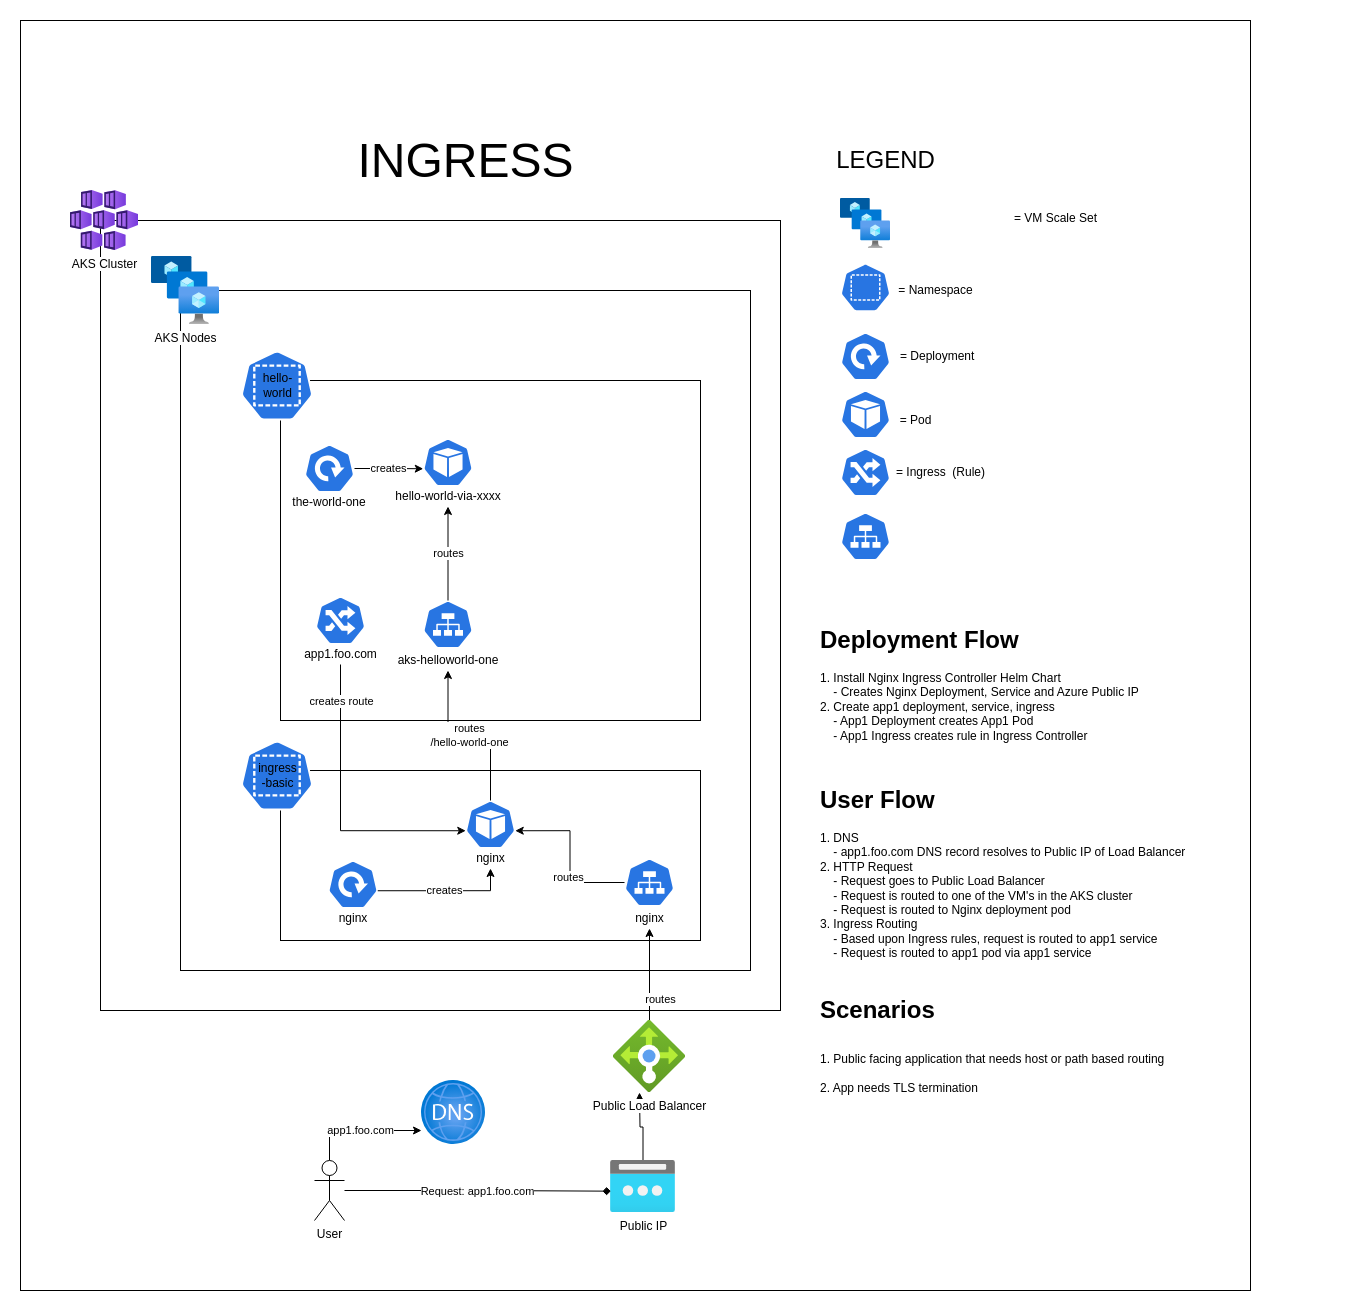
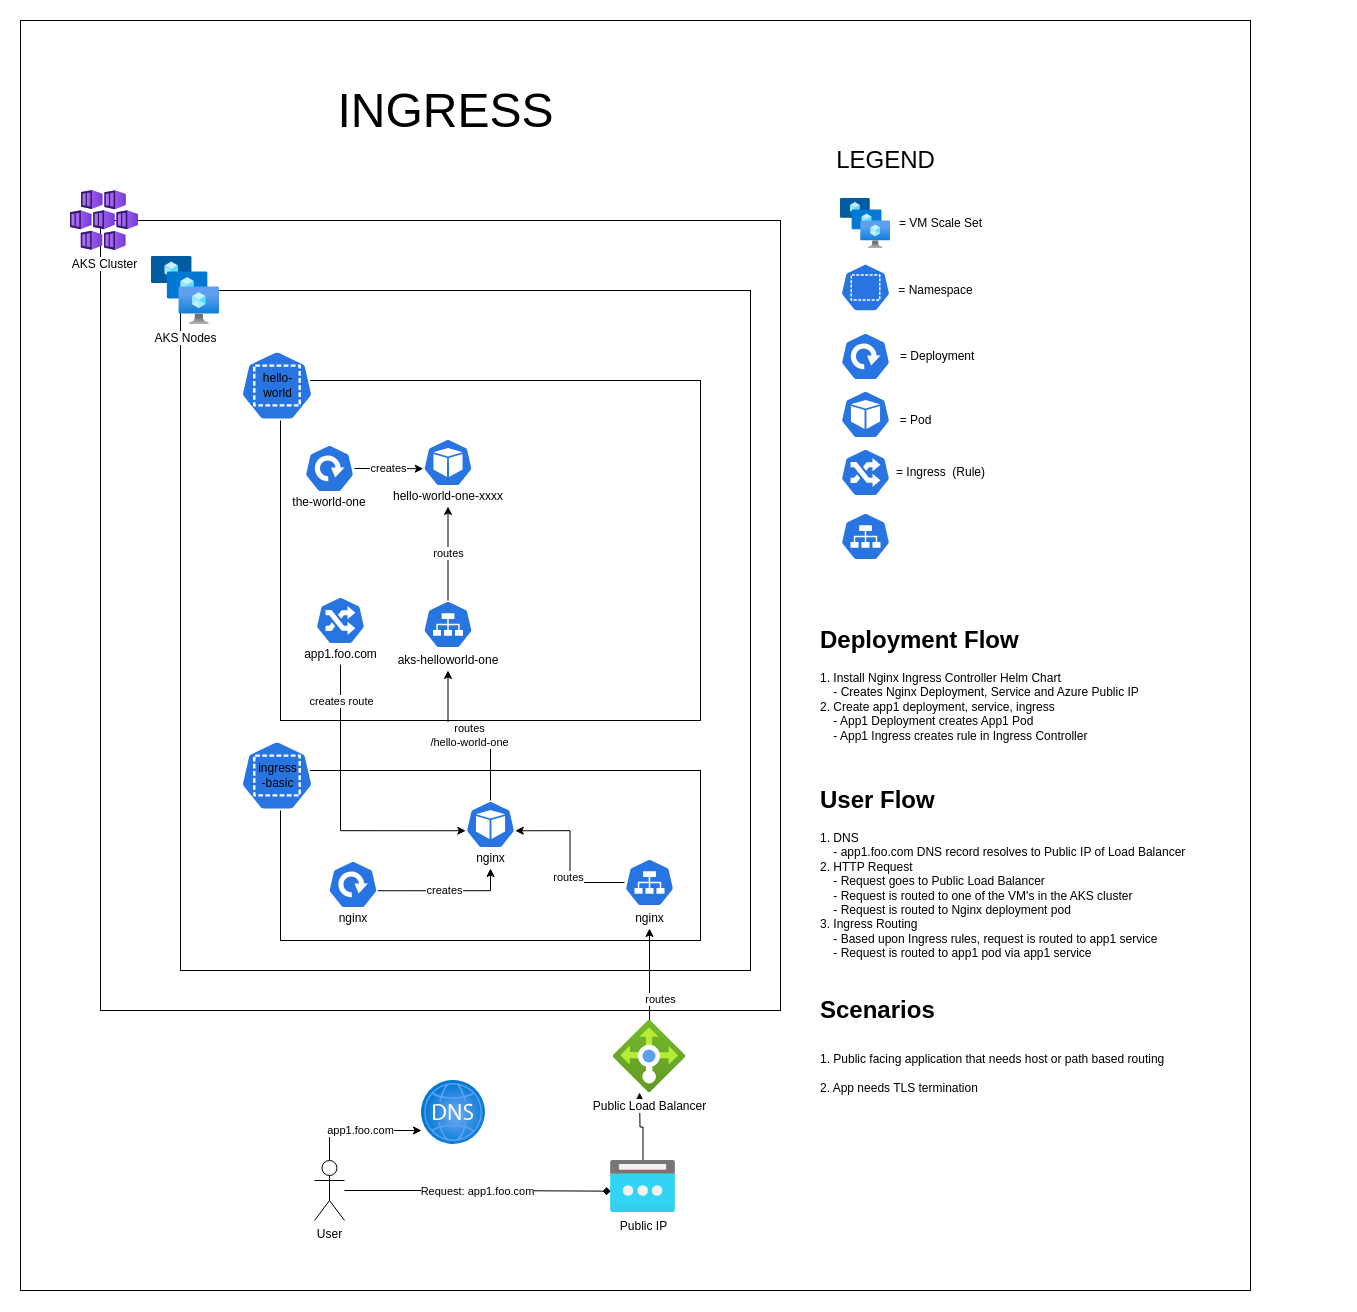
node "INGRESS": moved (466, 161) -> (446, 111)
node "= VM Scale Set": moved (1056, 219) -> (941, 224)
node "hello-world-via-xxxx": label "hello-world-via-xxxx" -> "hello-world-one-xxxx"
